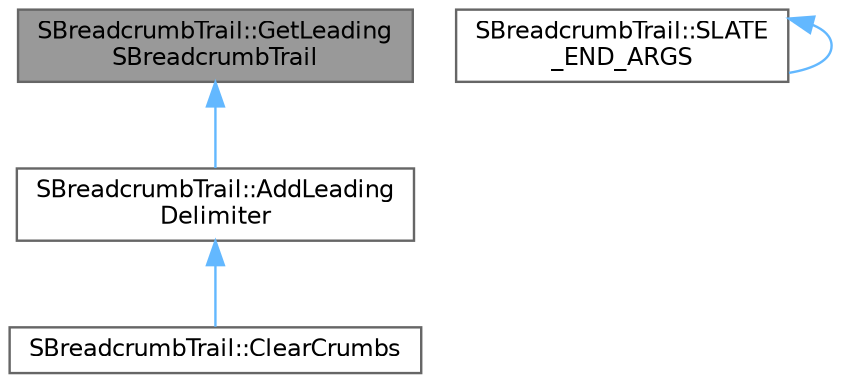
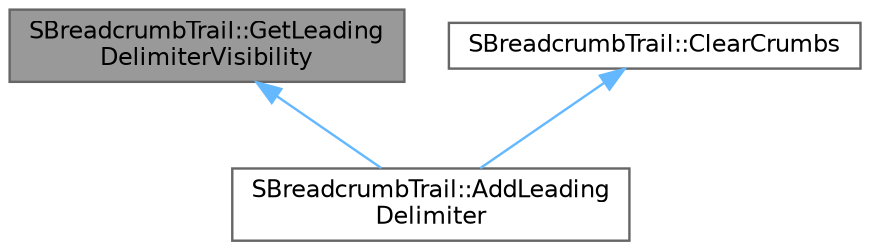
node "SBreadcrumbTrail::GetLeading SBreadcrumbTrail": label "SBreadcrumbTrail::GetLeading SBreadcrumbTrail" -> "SBreadcrumbTrail::GetLeading DelimiterVisibility"
node "SBreadcrumbTrail::SLATE _END_ARGS": removed
edge "SBreadcrumbTrail::ClearCrumbs" -> "SBreadcrumbTrail::AddLeading Delimiter": reversed
